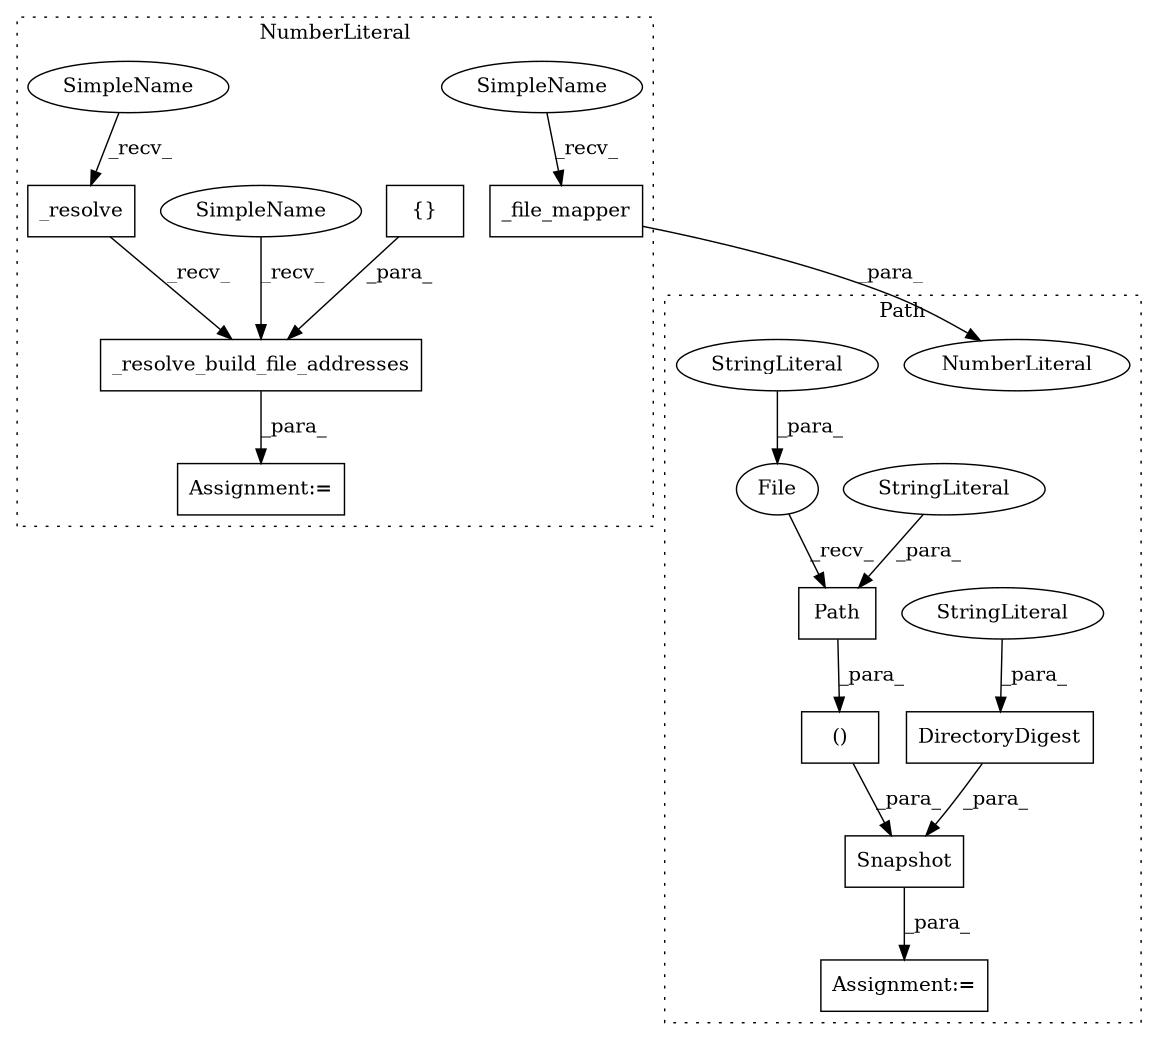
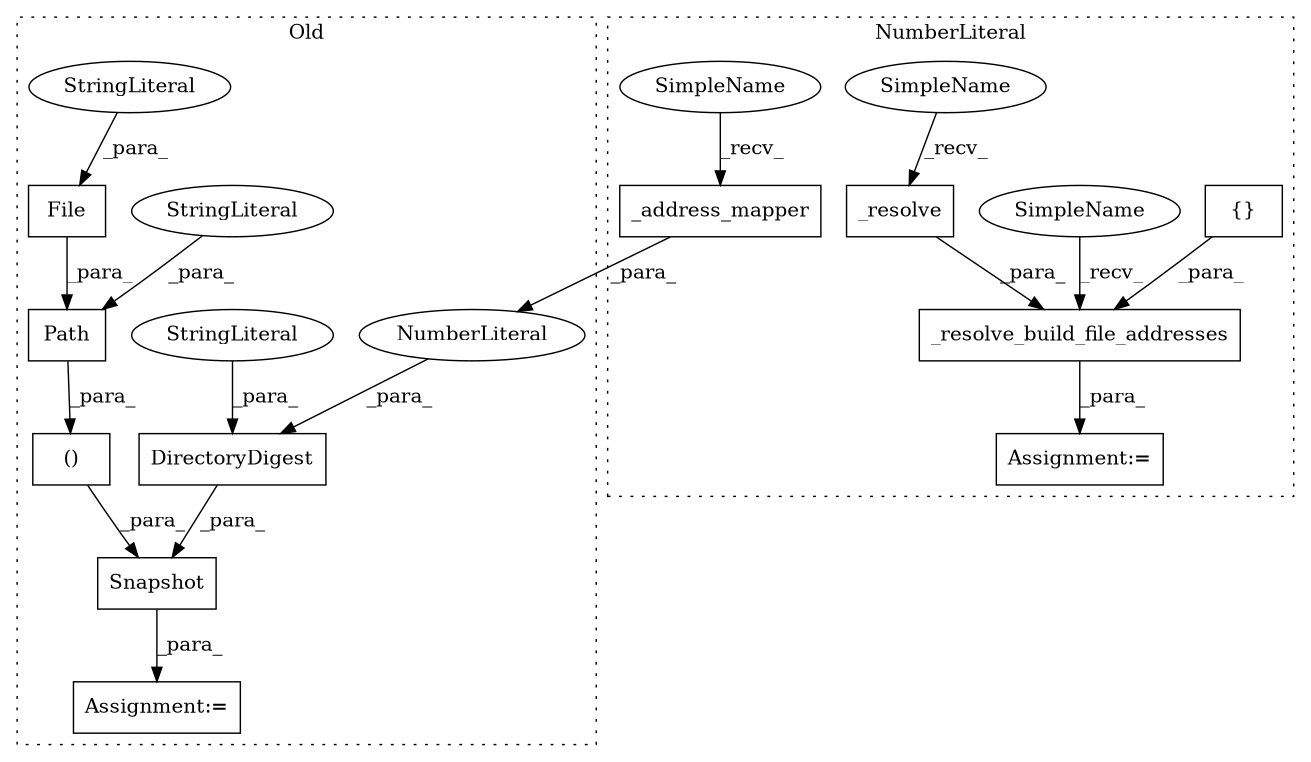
node "_file_mapper": label "_file_mapper" -> "_address_mapper"
edge "_resolve" -> "_resolve_build_file_addresses": label "_recv_" -> "_para_"
cluster "Path": label "Path" -> "Old"
edge "NumberLiteral" -> "DirectoryDigest": added, label "_para_"
node "File": shape ellipse -> box
edge "File" -> "Path": label "_recv_" -> "_para_"
